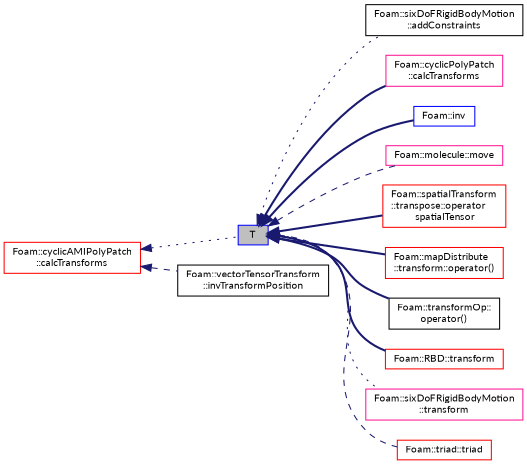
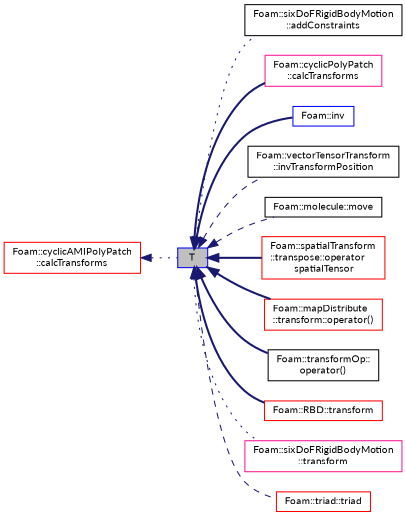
node "Foam::molecule::move": color deeppink -> black
edge "Foam::vectorTensorTransform ::invTransformPosition" -> "Foam::cyclicAMIPolyPatch ::calcTransforms": now "Foam::vectorTensorTransform ::invTransformPosition" -> "T"
